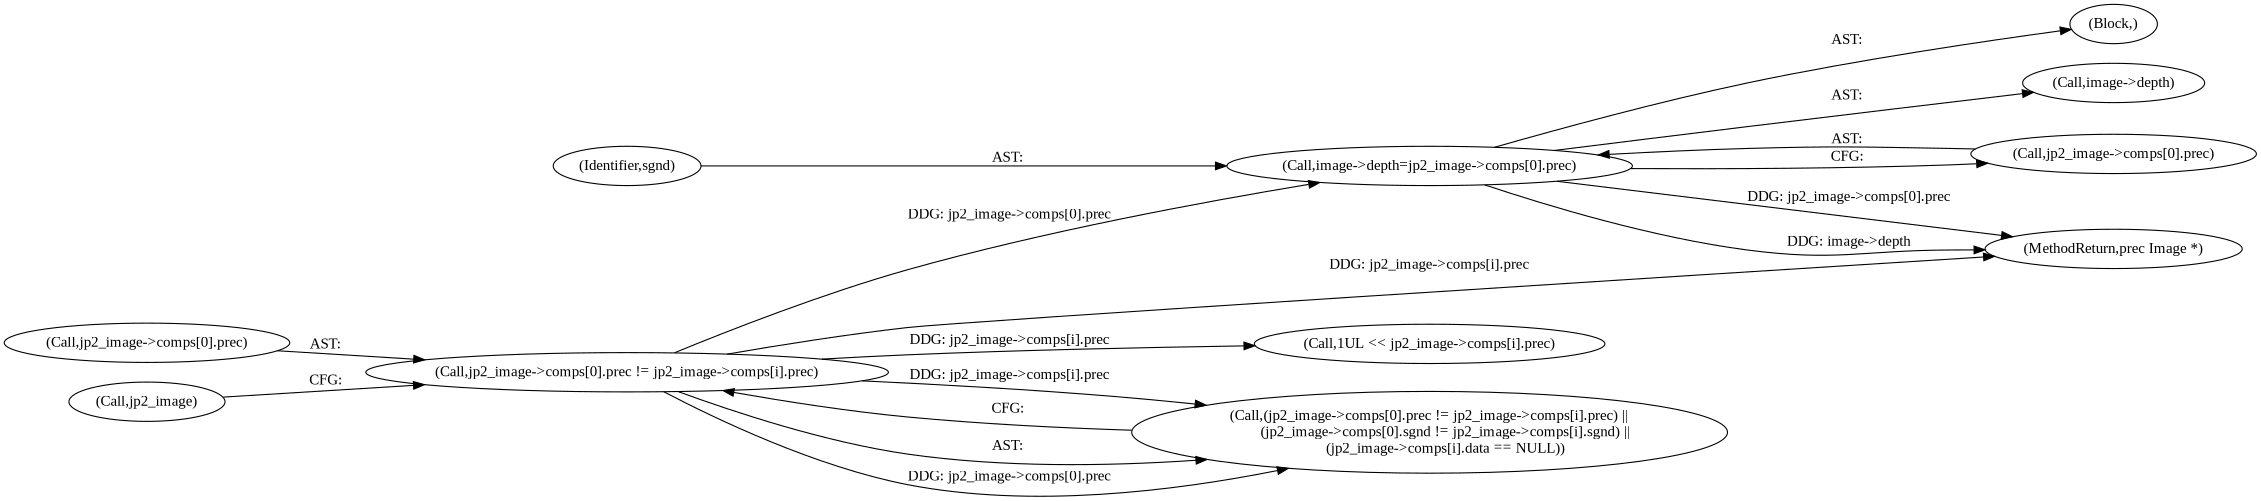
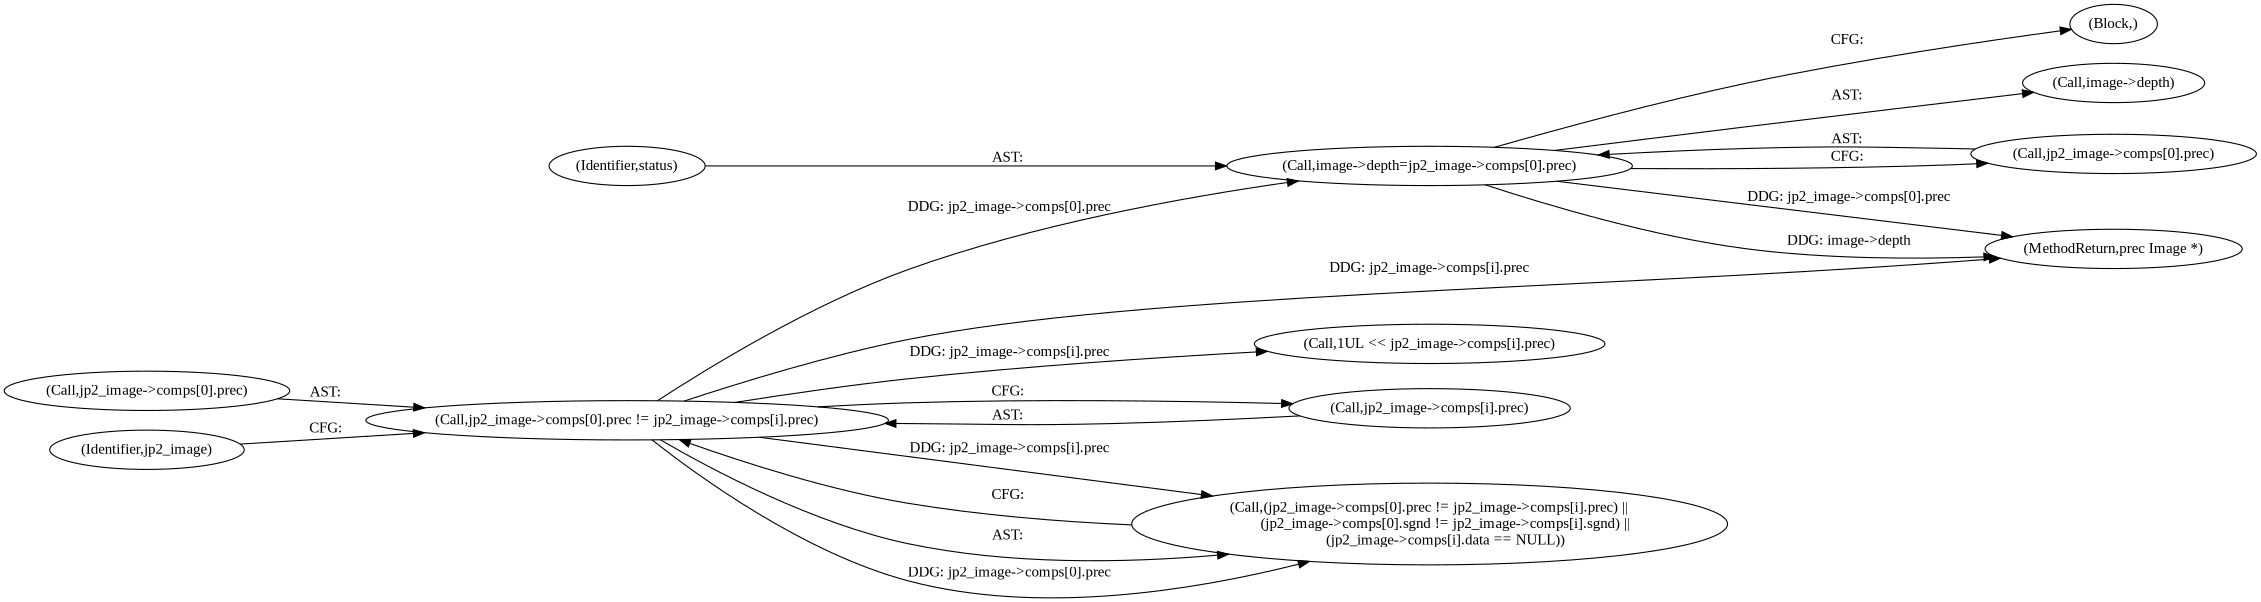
edge "(Call,image->depth=jp2_image->comps[0].prec)" -> "(Block,)": label "AST: " -> "CFG: "
node "(Identifier,sgnd)": label "(Identifier,sgnd)" -> "(Identifier,status)"
node "(Call,jp2_image)": label "(Call,jp2_image)" -> "(Identifier,jp2_image)"
node "(Call,jp2_image->comps[i].prec)": added
